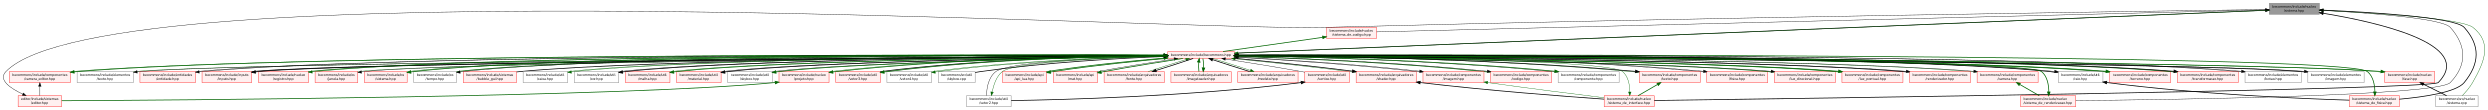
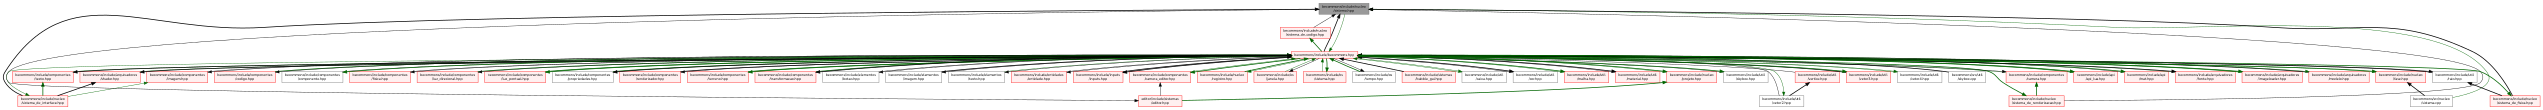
node "becommons/include/componentes /propriedades.hpp": added
